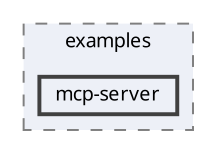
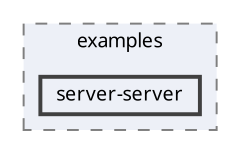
node "mcp-server": label "mcp-server" -> "server-server"
